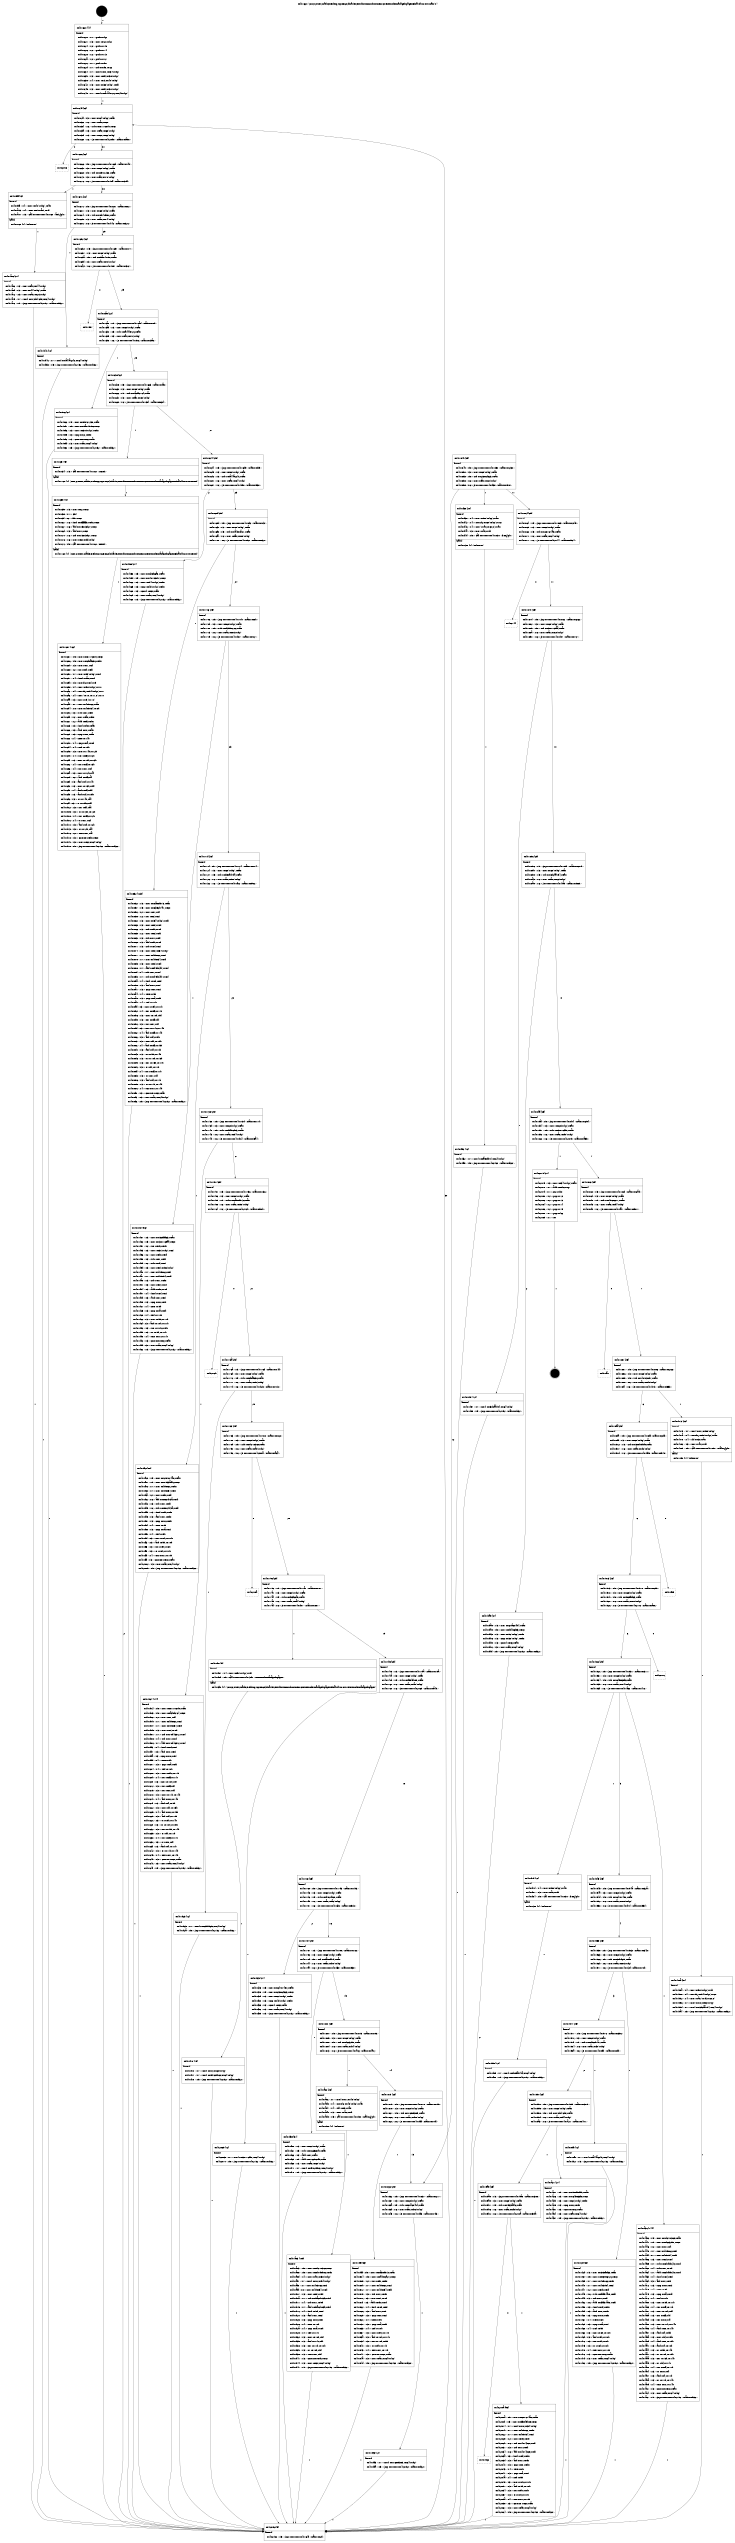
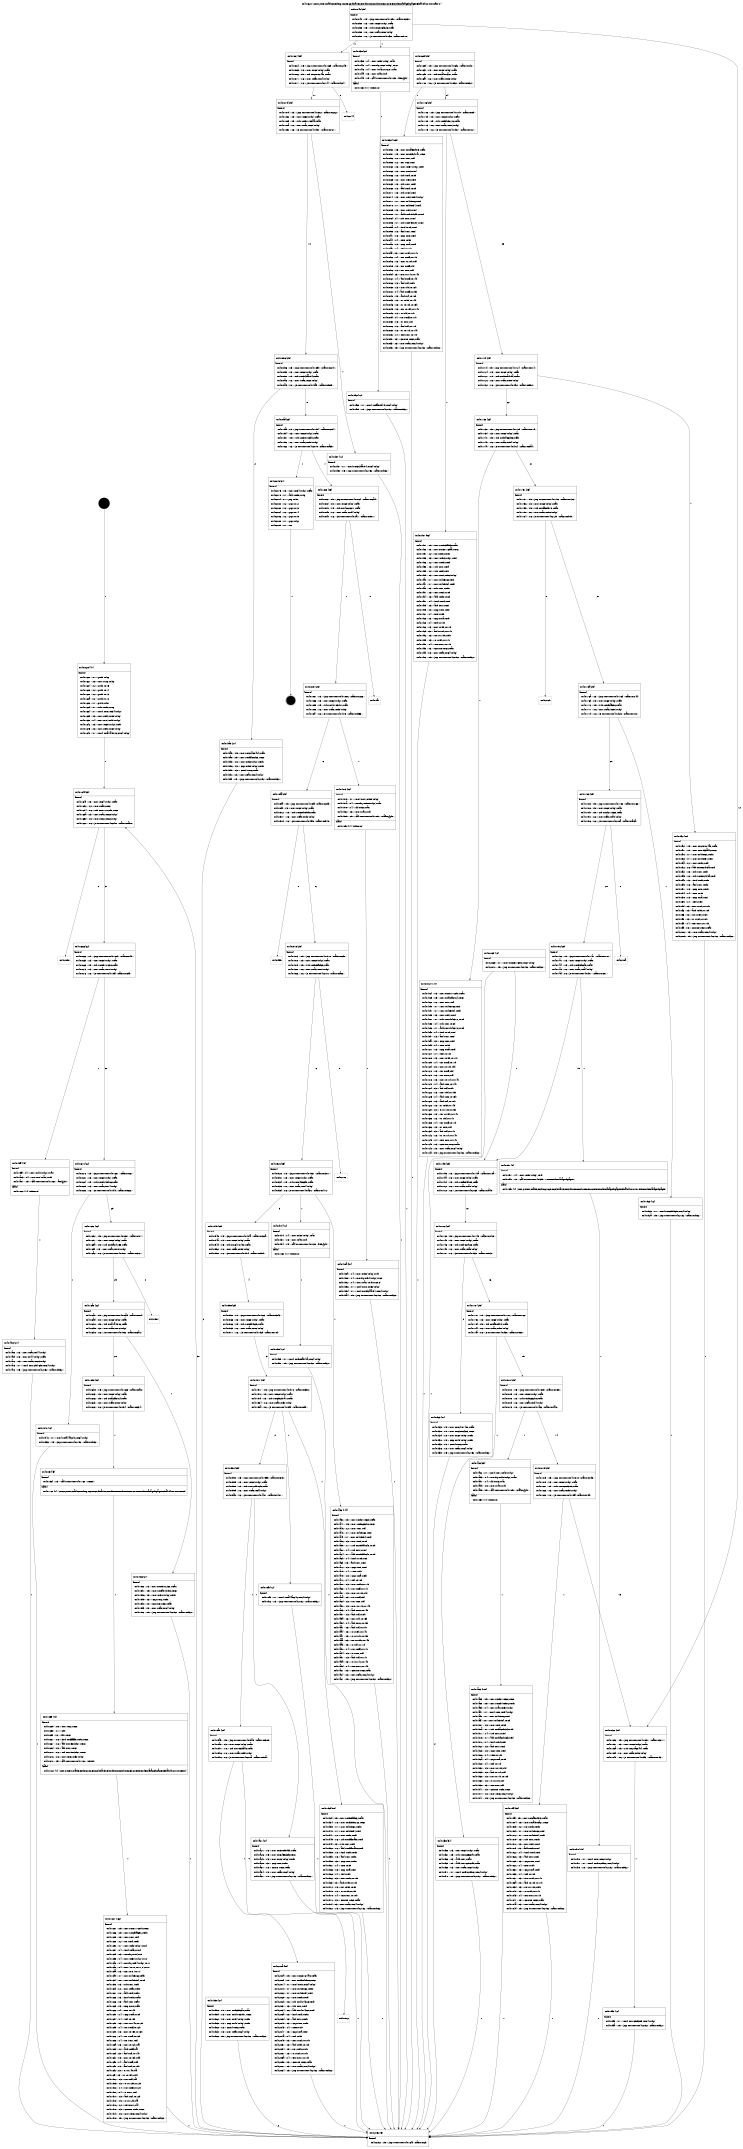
node "0x4016d4 [25]": removed
edge "0x4017b5 [25]" -> "0x402069 [12]": reversed
edge "0x40195e [25]" -> "0x401d2f [88]": now "0x401977 [25]" -> "0x401d2f [88]"
